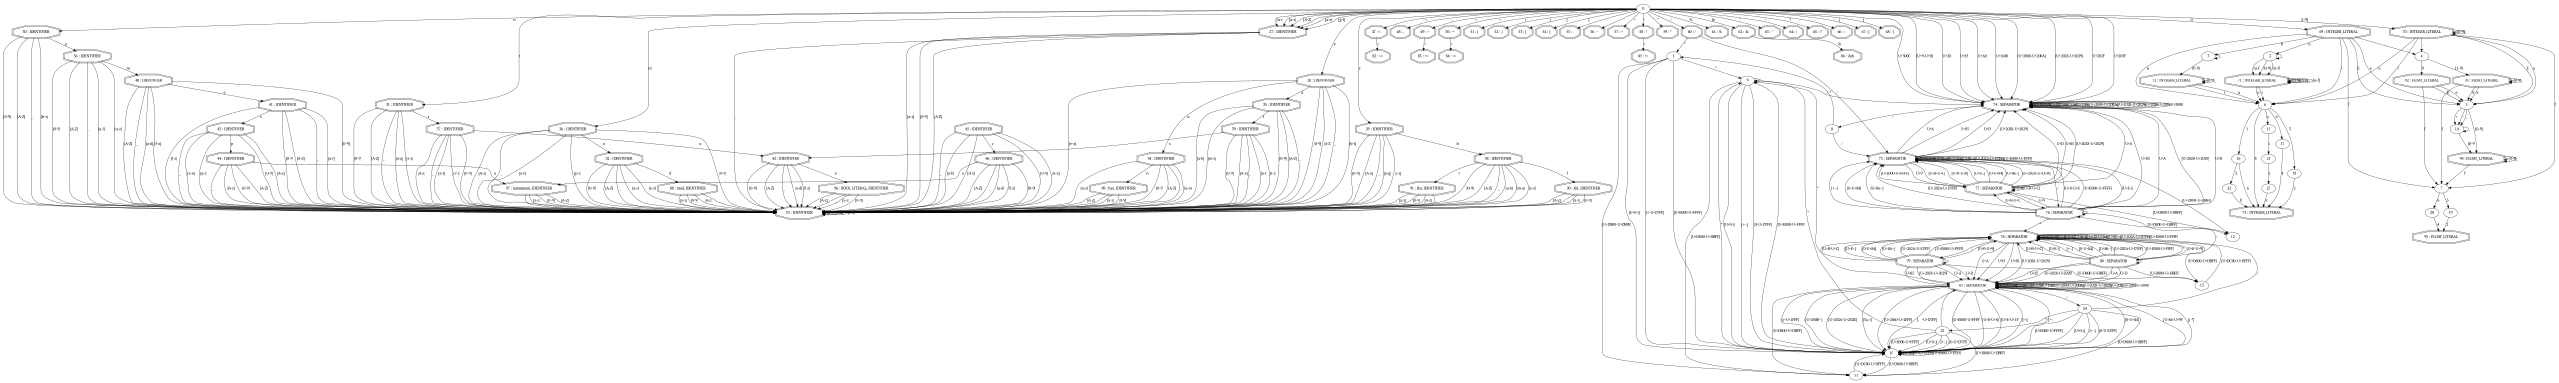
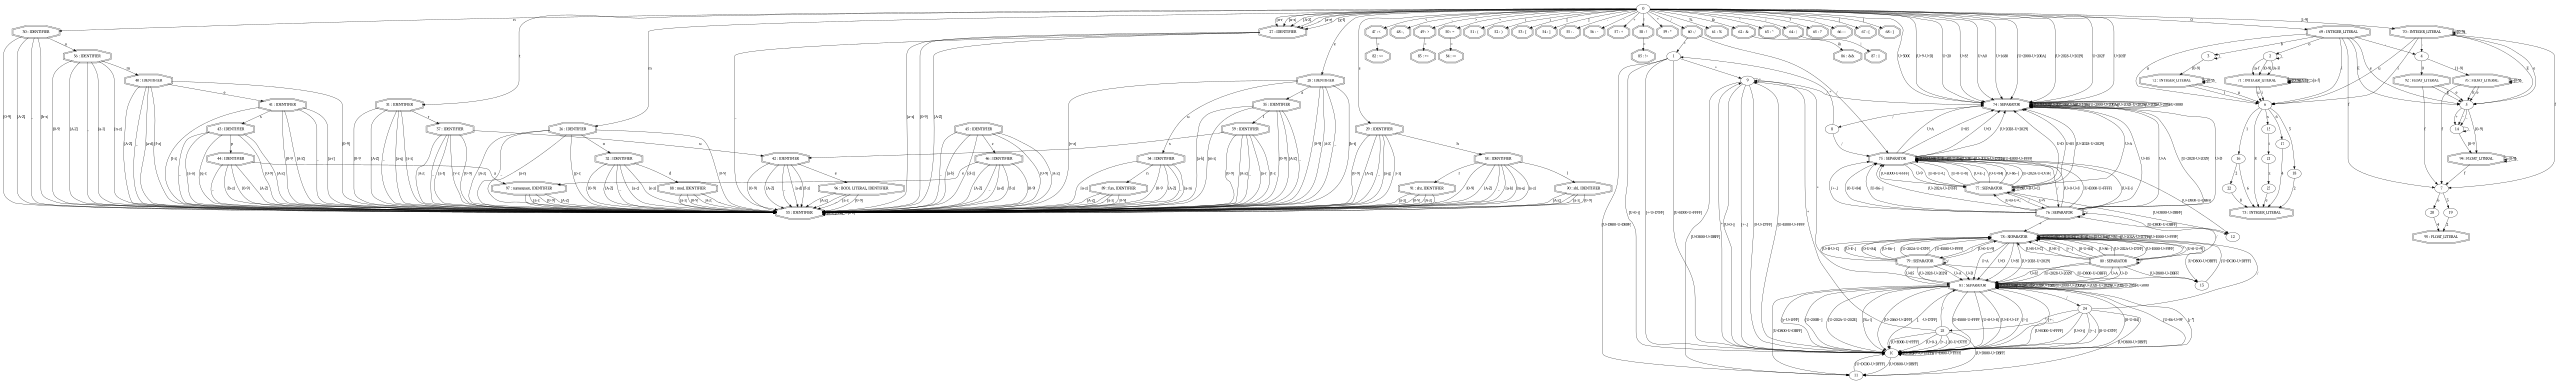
node "87 : ||": added
